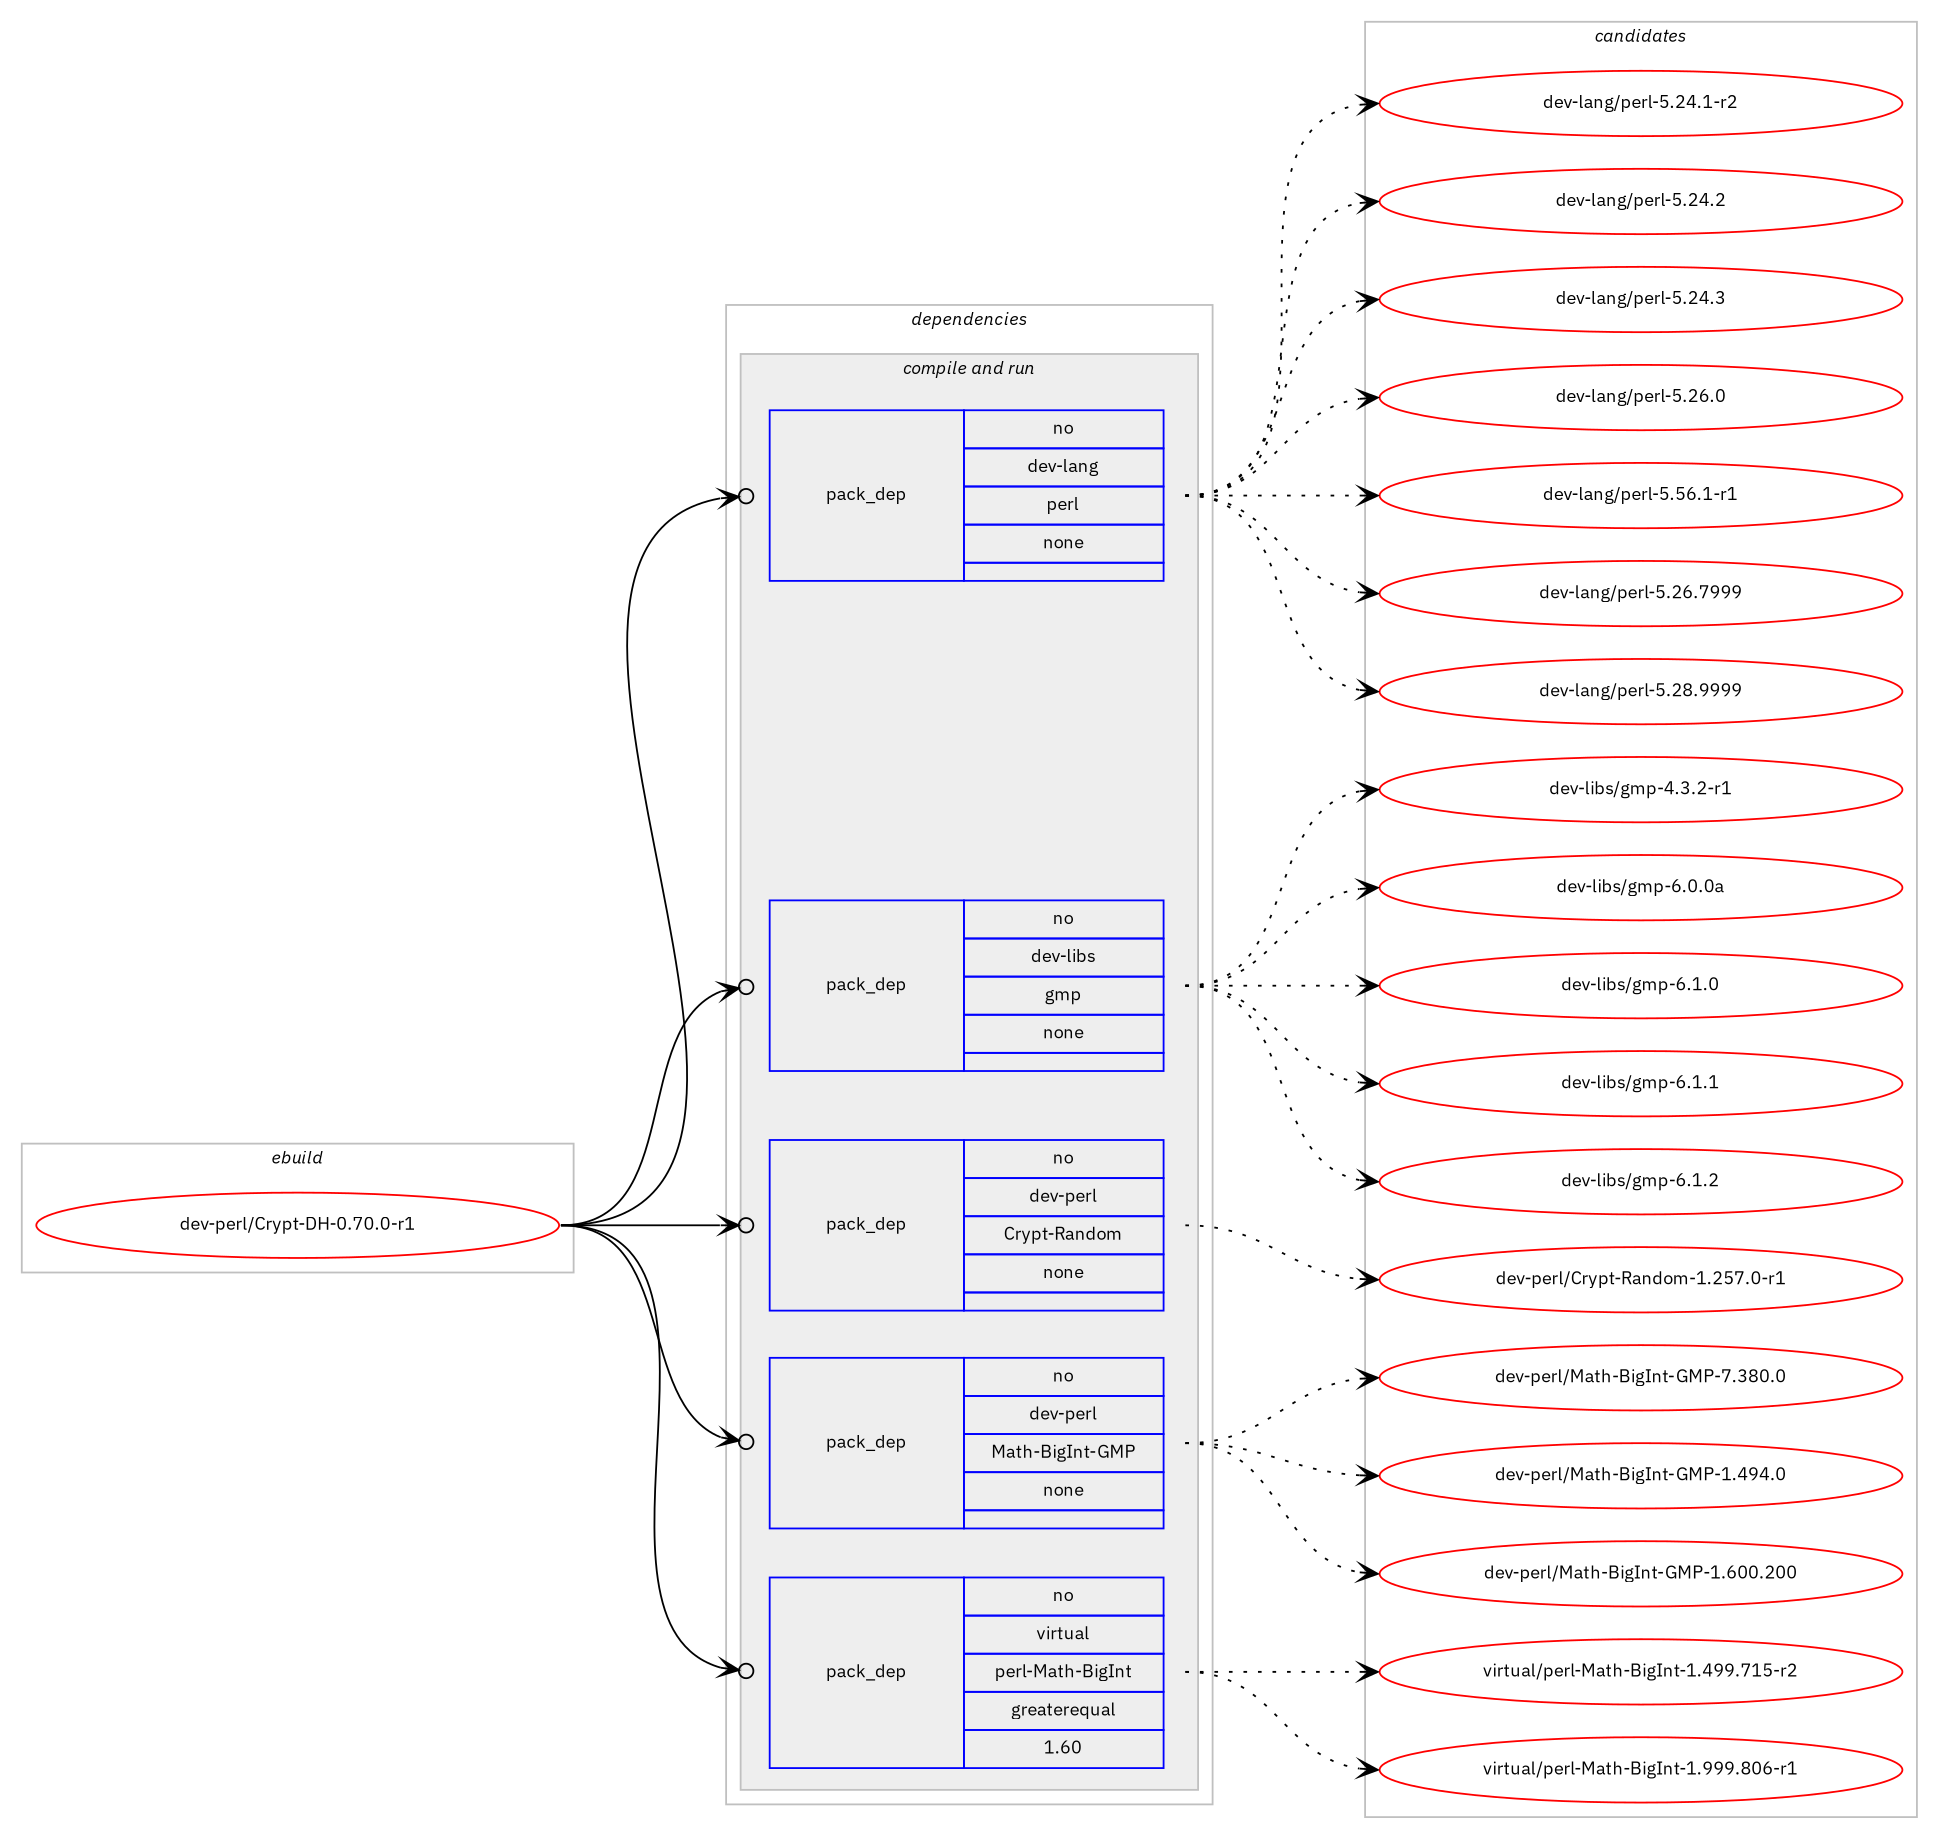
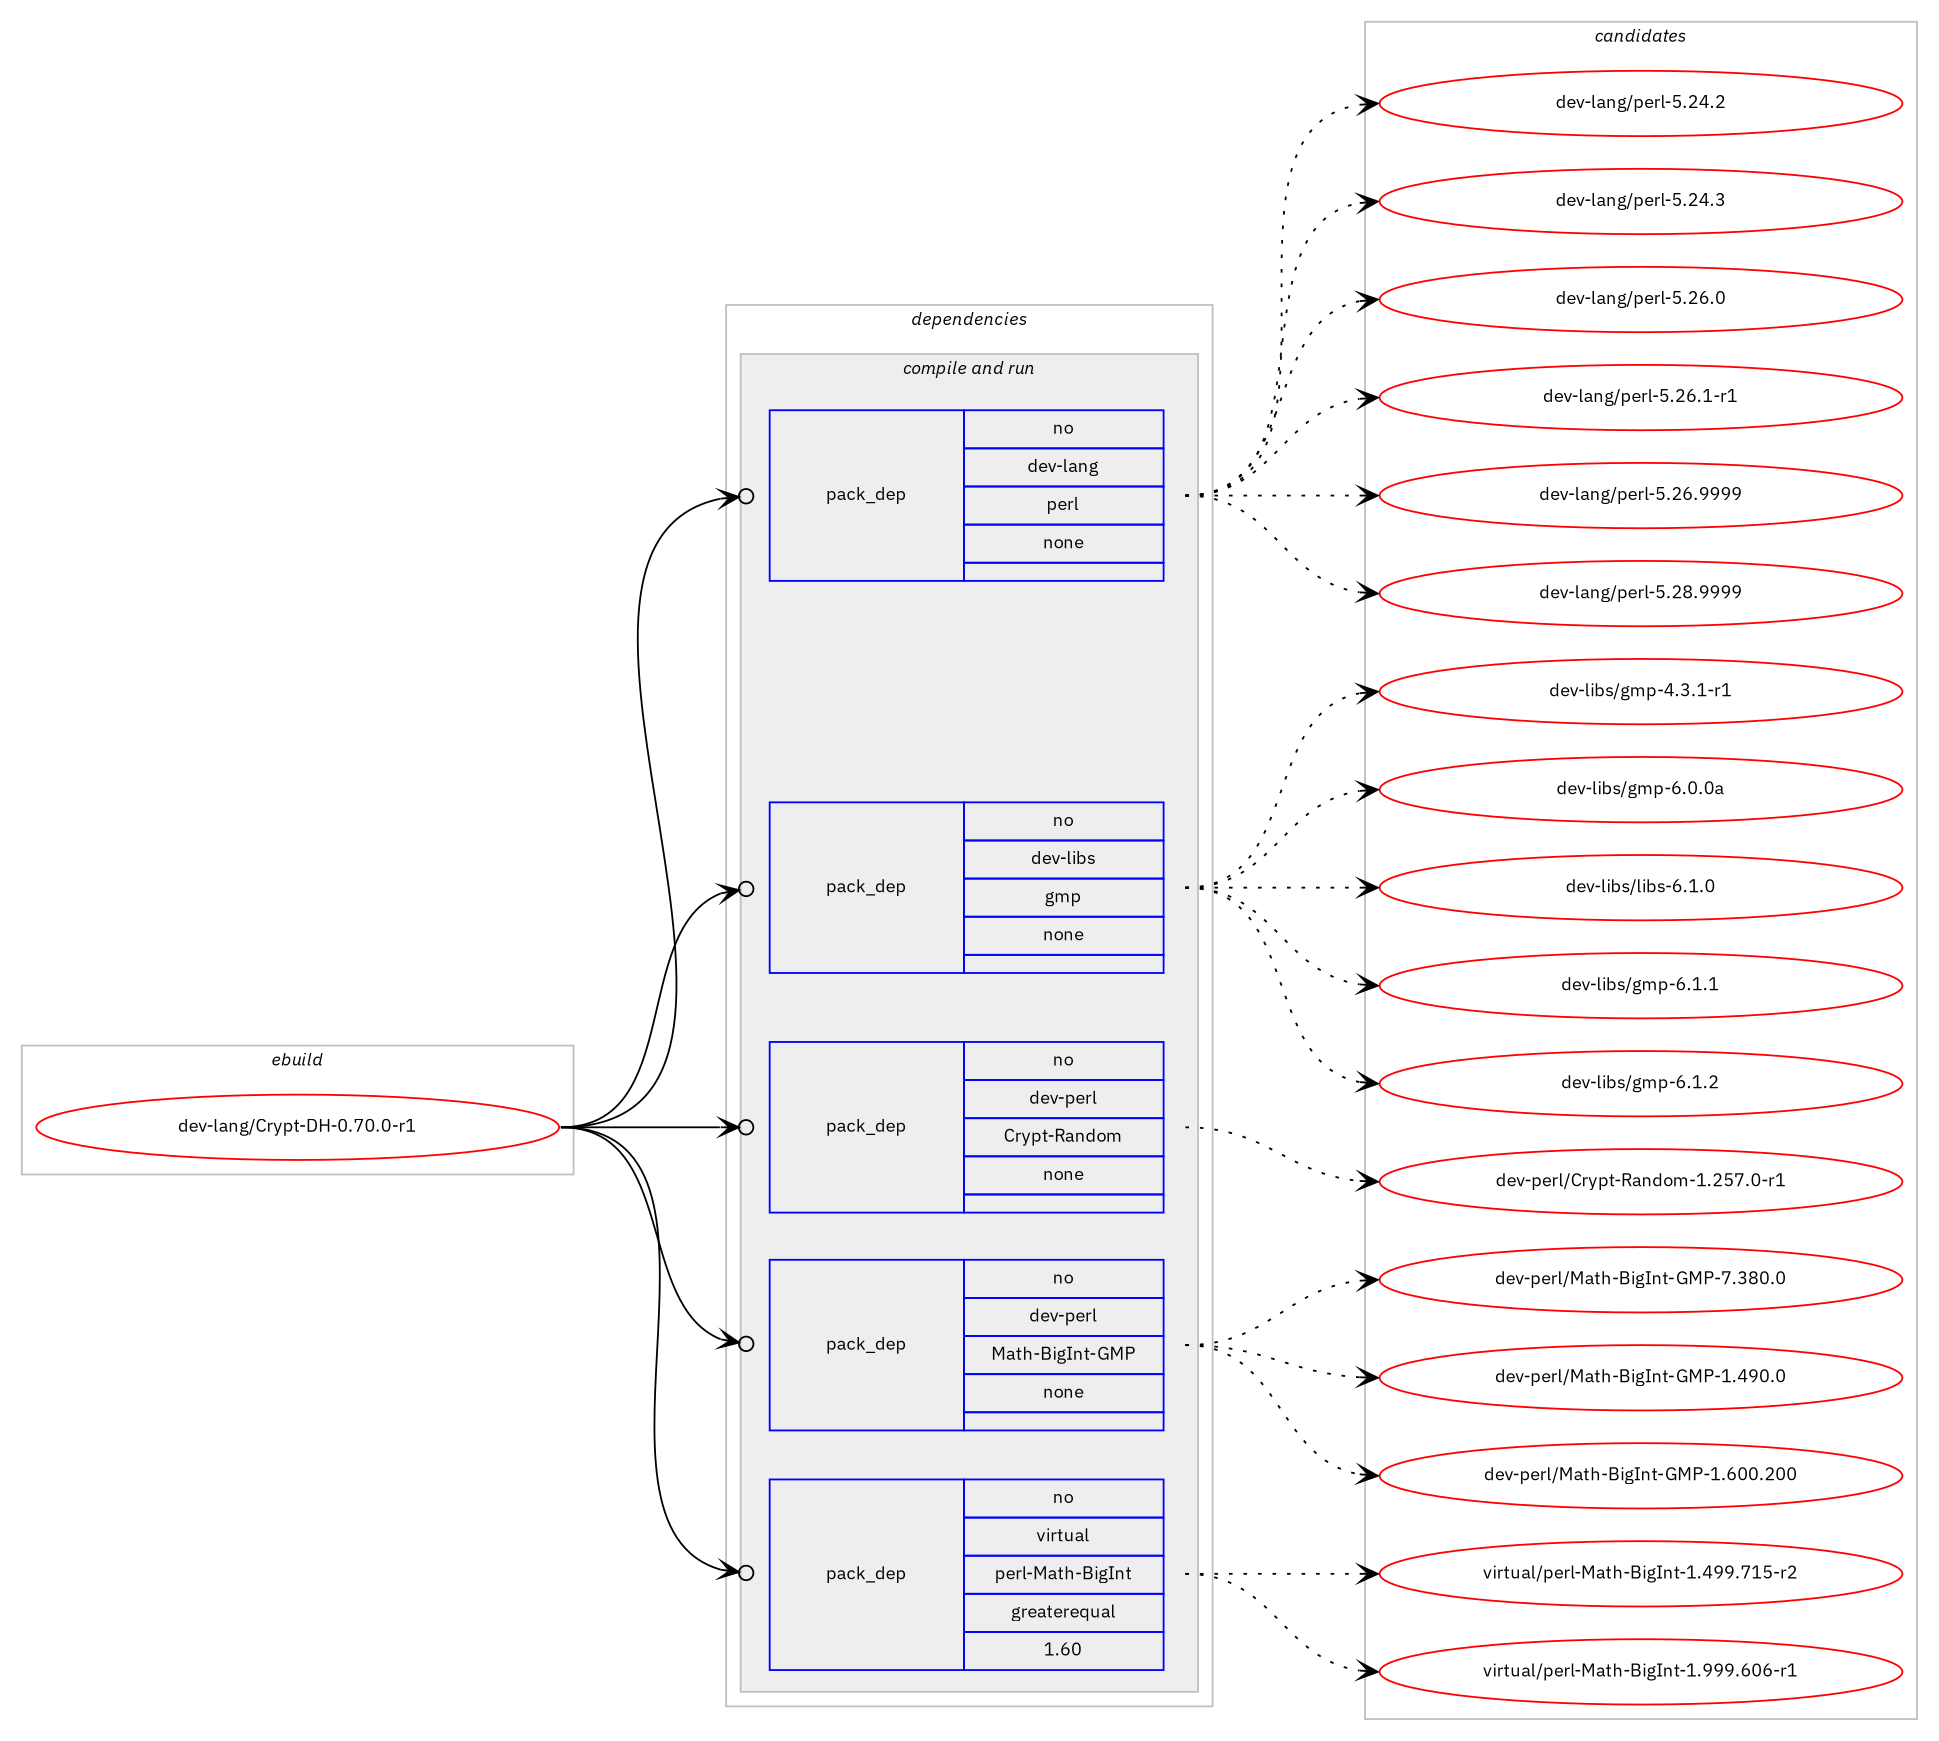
node "dev-lang/perl-5.24.1-r2": removed
node "dev-lang/perl-5.56.1-r1": label "dev-lang/perl-5.56.1-r1" -> "dev-lang/perl-5.26.1-r1"
node "dev-lang/perl-5.26.7999": label "dev-lang/perl-5.26.7999" -> "dev-lang/perl-5.26.9999"
node "dev-libs/gmp-4.3.2-r1": label "dev-libs/gmp-4.3.2-r1" -> "dev-libs/gmp-4.3.1-r1"
node "dev-libs/gmp-6.1.0": label "dev-libs/gmp-6.1.0" -> "dev-libs/libs-6.1.0"
node "dev-perl/Crypt-DH-0.70.0-r1": label "dev-perl/Crypt-DH-0.70.0-r1" -> "dev-lang/Crypt-DH-0.70.0-r1"
node "dev-perl/Math-BigInt-GMP-1.494.0": label "dev-perl/Math-BigInt-GMP-1.494.0" -> "dev-perl/Math-BigInt-GMP-1.490.0"
node "virtual/perl-Math-BigInt-1.999.806-r1": label "virtual/perl-Math-BigInt-1.999.806-r1" -> "virtual/perl-Math-BigInt-1.999.606-r1"
